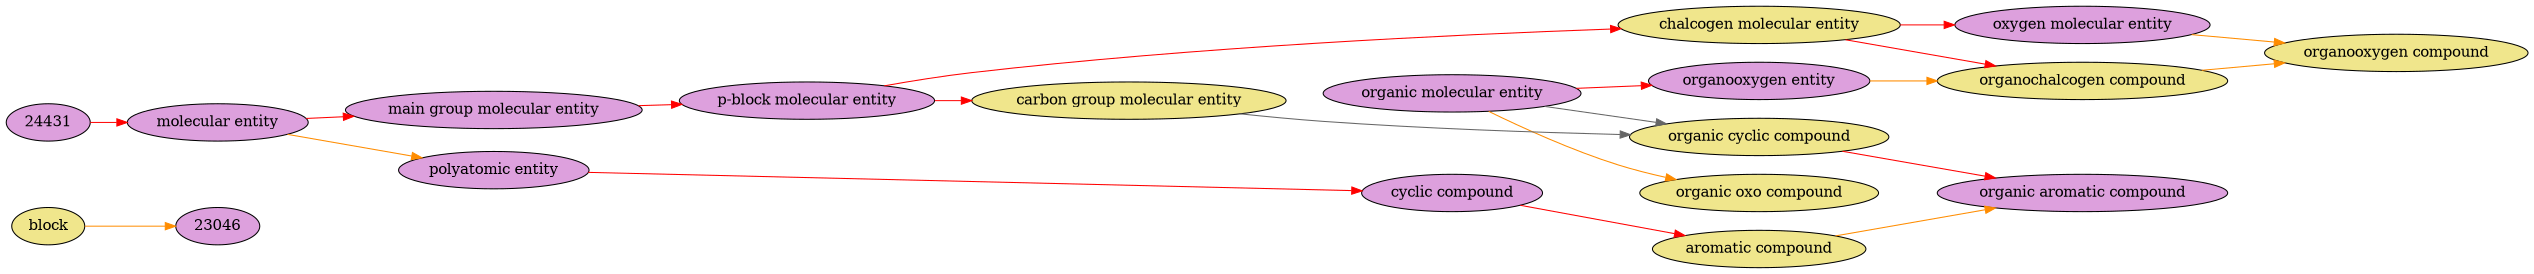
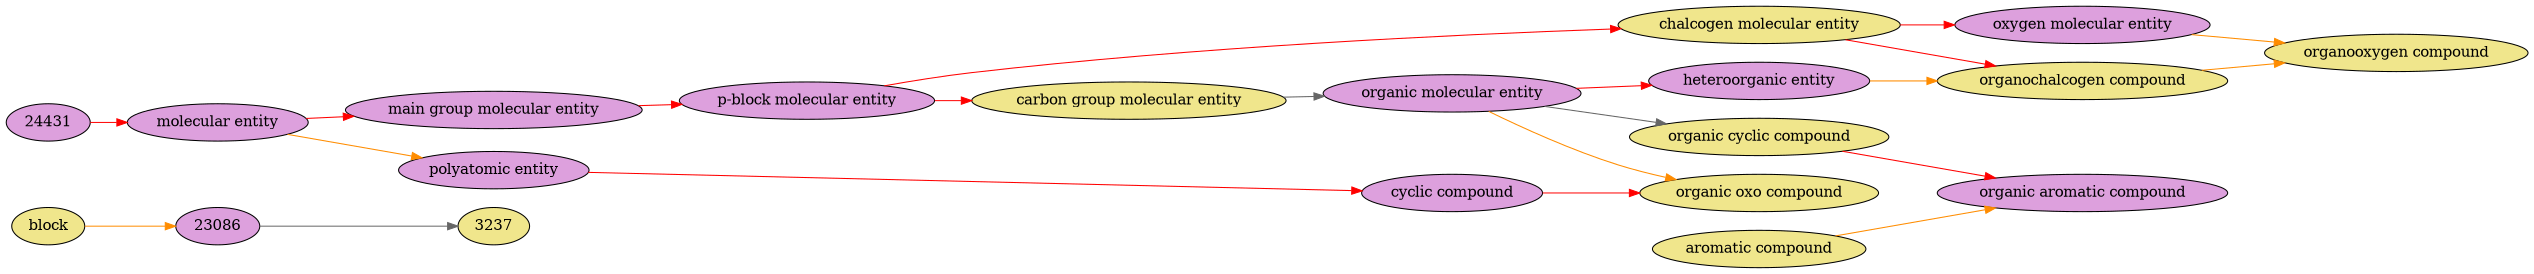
node "organooxygen entity": label "organooxygen entity" -> "heteroorganic entity"
edge "carbon group molecular entity" -> "organic cyclic compound": now "carbon group molecular entity" -> "organic molecular entity"
edge "cyclic compound" -> "aromatic compound": now "cyclic compound" -> "organic oxo compound"
node "23046": label "23046" -> "23086"
node "3237": added
